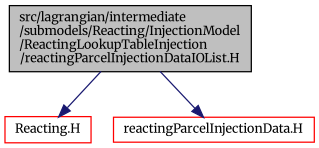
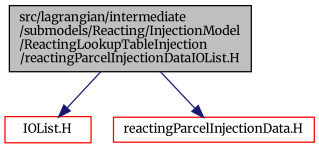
node "Reacting.H": label "Reacting.H" -> "IOList.H"
